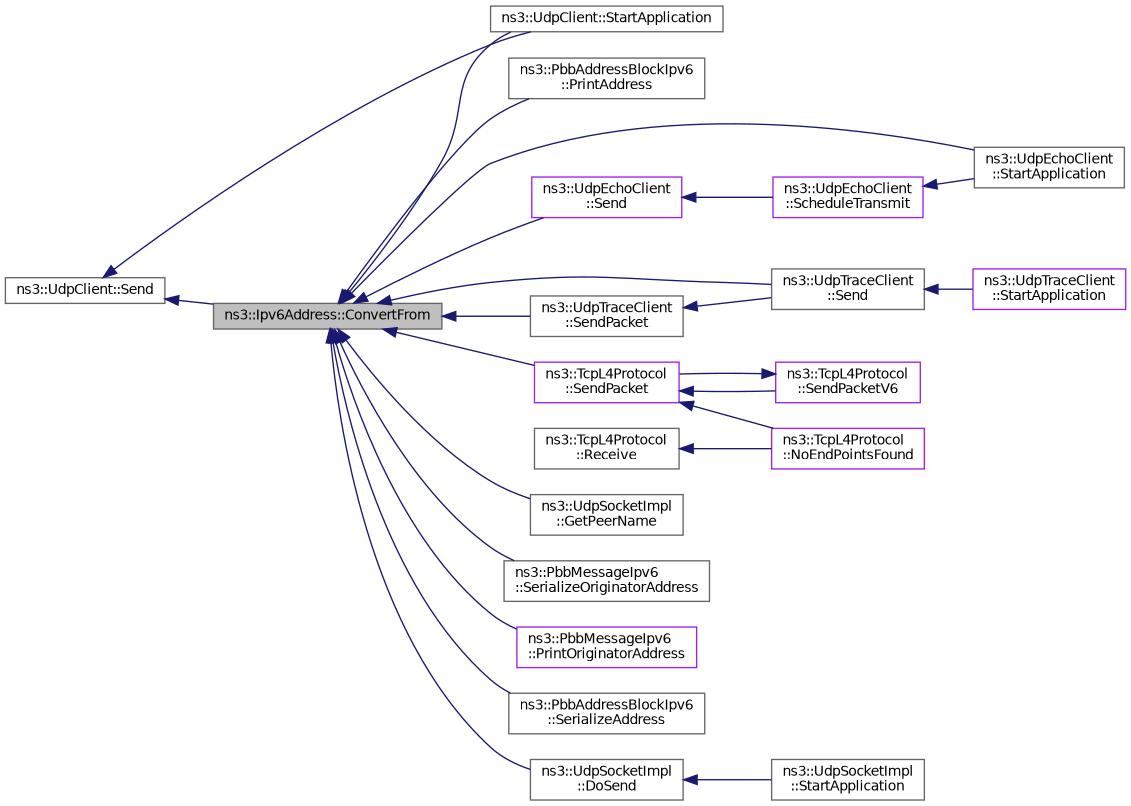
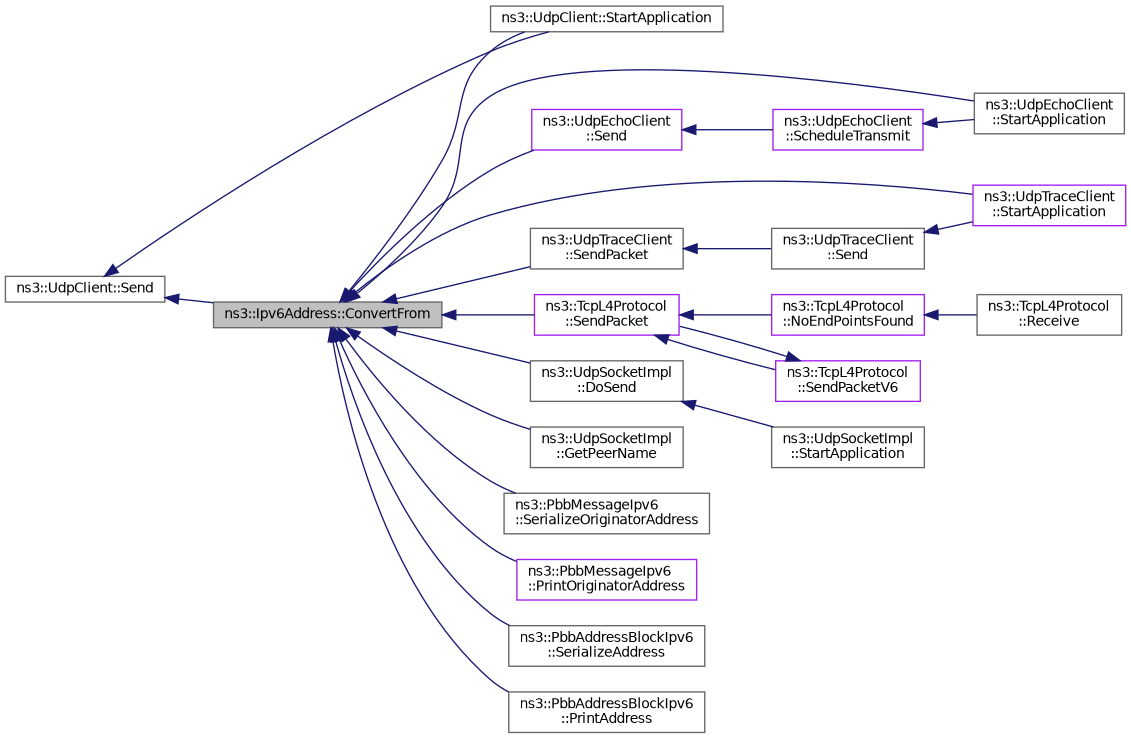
edge "ns3::UdpTraceClient ::Send" -> "ns3::Ipv6Address::ConvertFrom": now "ns3::UdpTraceClient ::StartApplication" -> "ns3::Ipv6Address::ConvertFrom"
edge "ns3::TcpL4Protocol ::NoEndPointsFound" -> "ns3::TcpL4Protocol ::Receive": reversed
